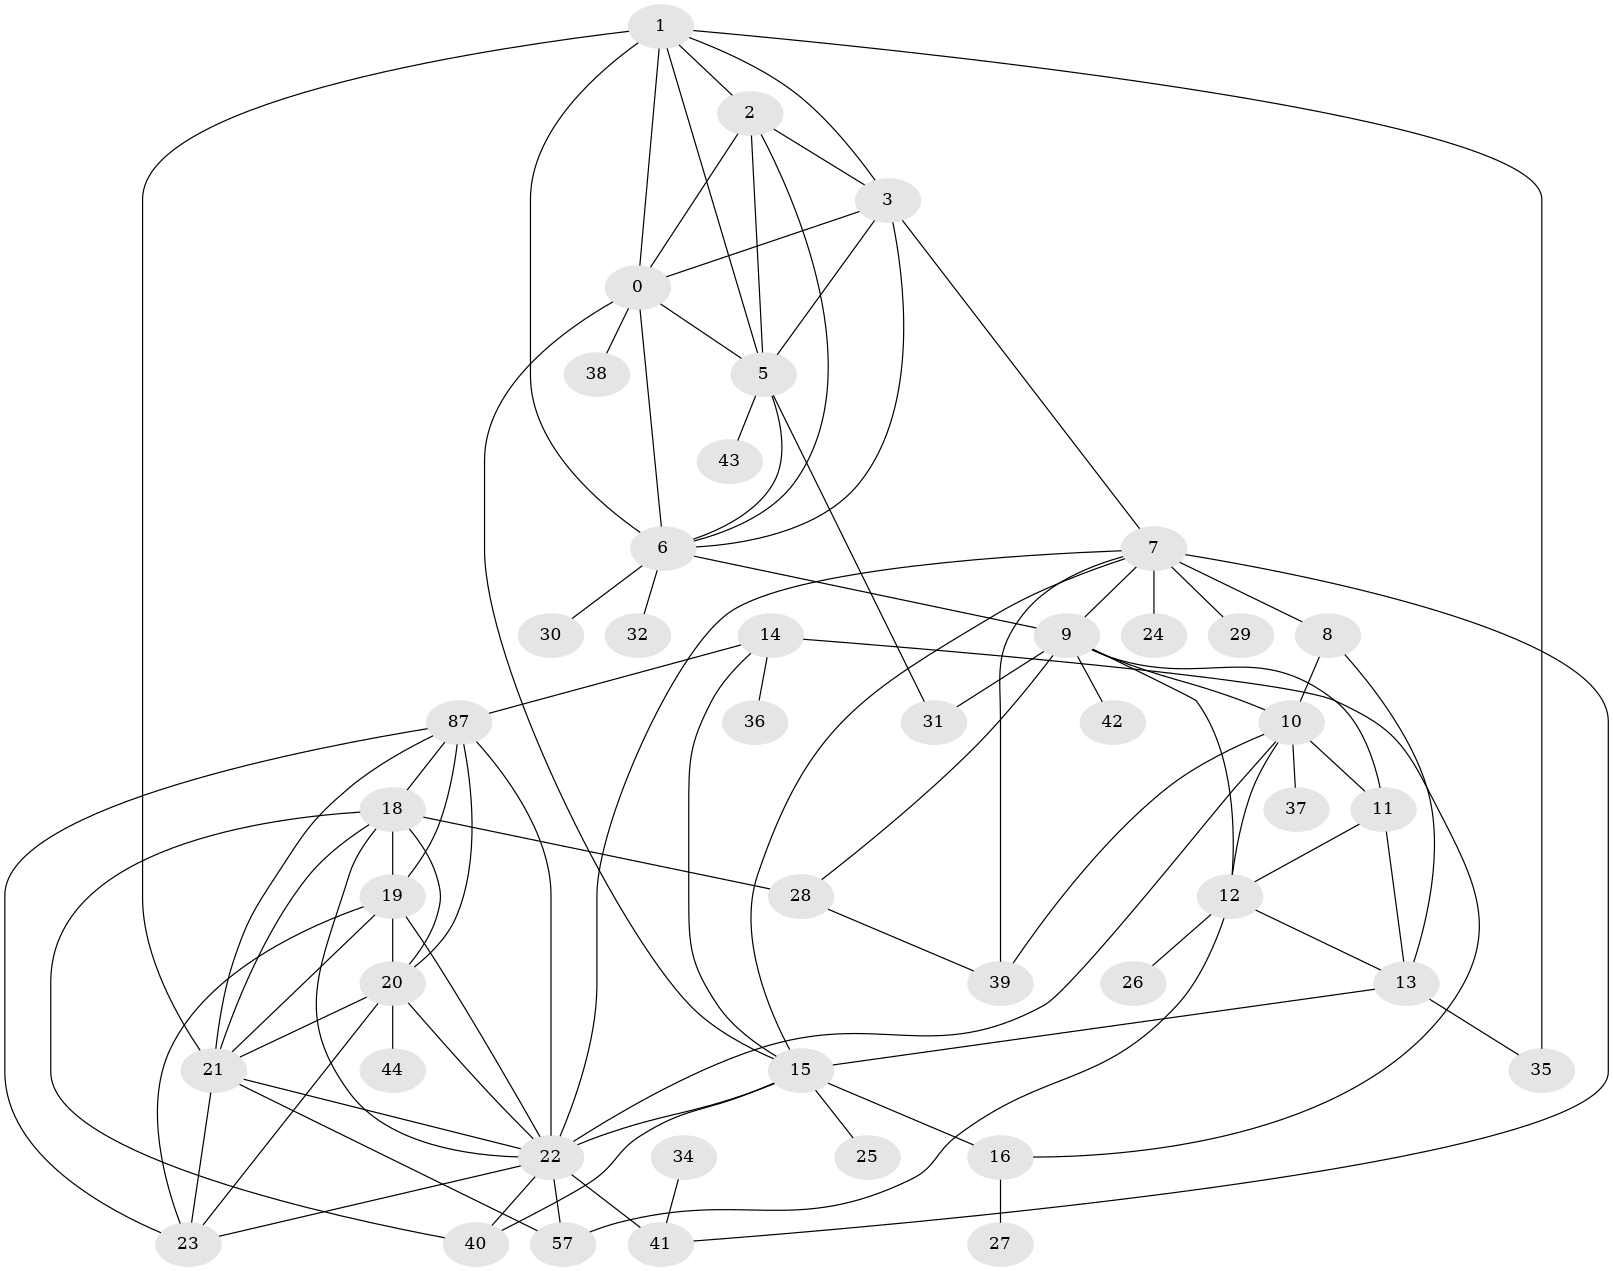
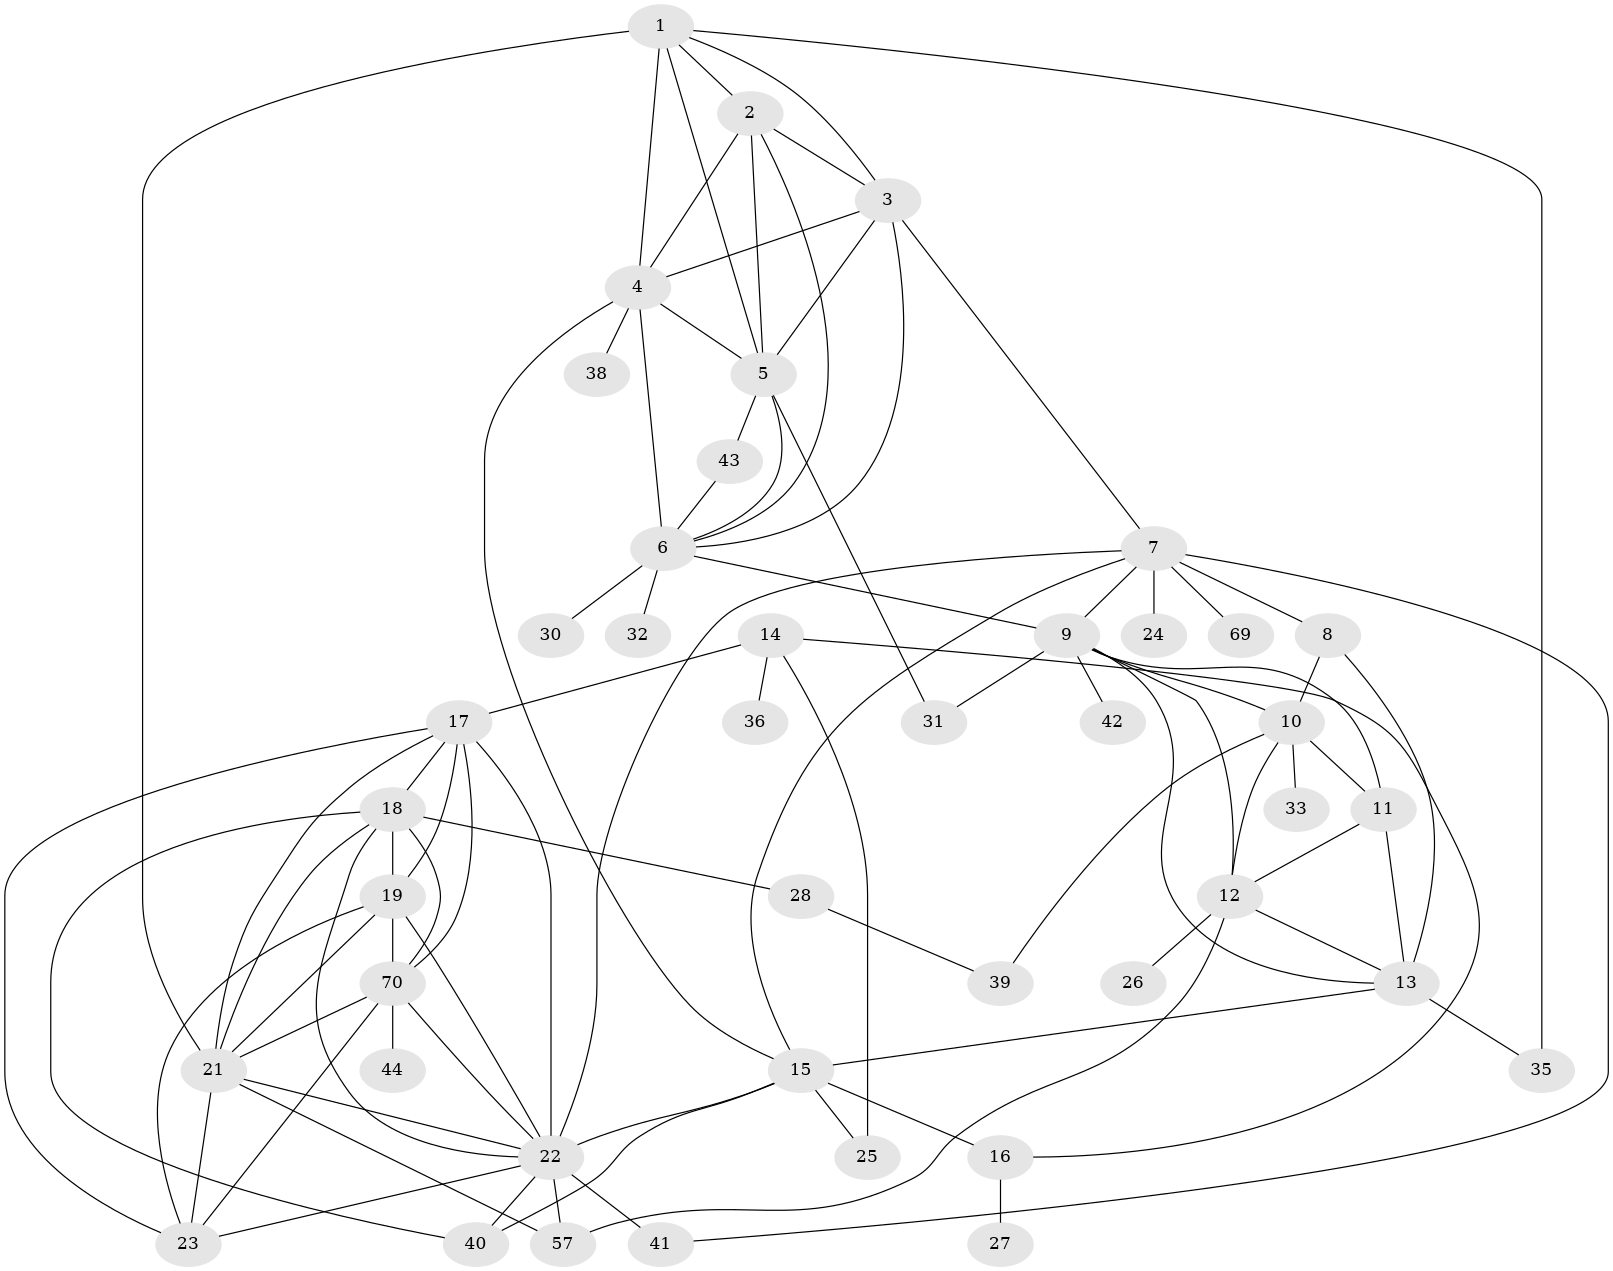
edge "1" -- "6": now "43" -- "6"
node "0": label "0" -> "4"
node "29": label "29" -> "69"
node "87": label "87" -> "17"
edge "7" -- "39": removed
edge "9" -- "28": now "9" -- "13"
node "37": label "37" -> "33"
edge "14" -- "15": now "14" -- "25"
node "20": label "20" -> "70"
edge "10" -- "22": removed
node "34": removed
